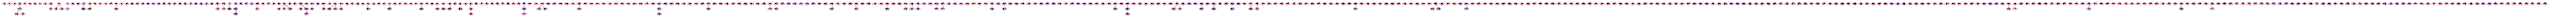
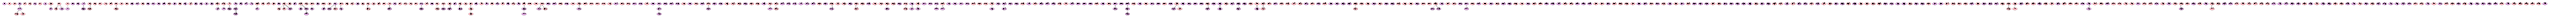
node "n228": added
node "n252": removed
